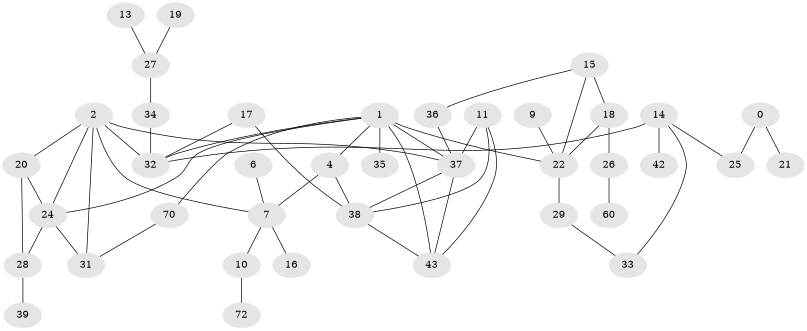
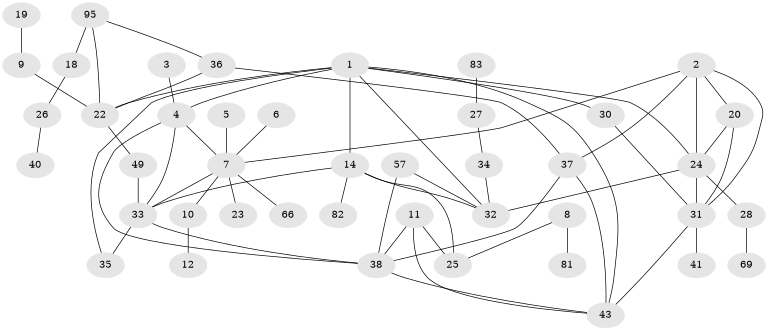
node "13": label "13" -> "83"
edge "19" -- "27": now "19" -- "9"
node "3": added
node "15": label "15" -> "95"
node "5": added
node "17": label "17" -> "57"
node "0": label "0" -> "8"
edge "2" -- "32": now "24" -- "32"
edge "1" -- "37": now "1" -- "14"
edge "11" -- "37": now "11" -- "25"
edge "18" -- "22": now "36" -- "22"
node "42": label "42" -> "82"
node "21": label "21" -> "81"
edge "4" -- "33": added
edge "7" -- "33": added
edge "20" -- "28": now "20" -- "31"
node "70": label "70" -> "30"
node "23": added
node "29": label "29" -> "49"
node "60": label "60" -> "40"
edge "33" -- "35": added
edge "33" -- "38": added
node "16": label "16" -> "66"
node "41": added
edge "31" -- "43": added
node "39": label "39" -> "69"
node "72": label "72" -> "12"
